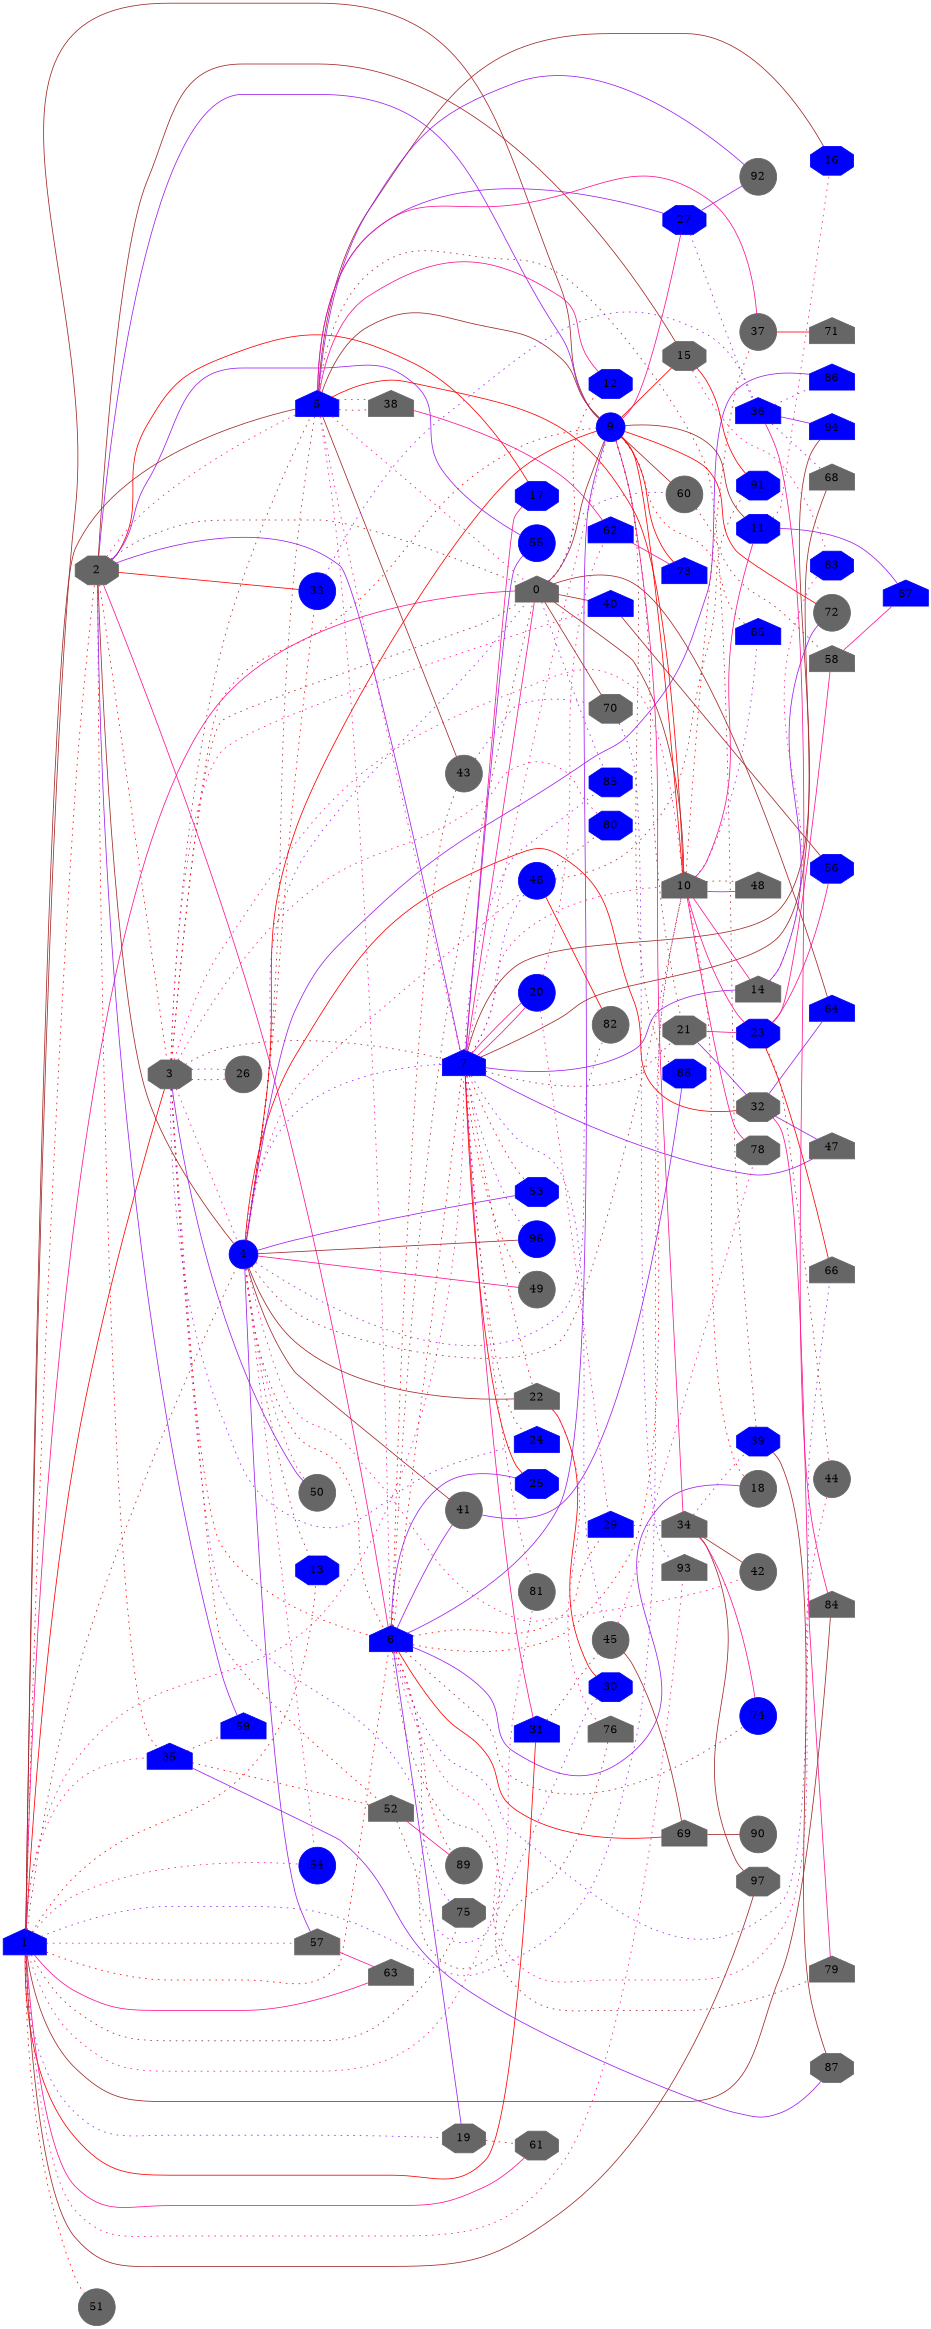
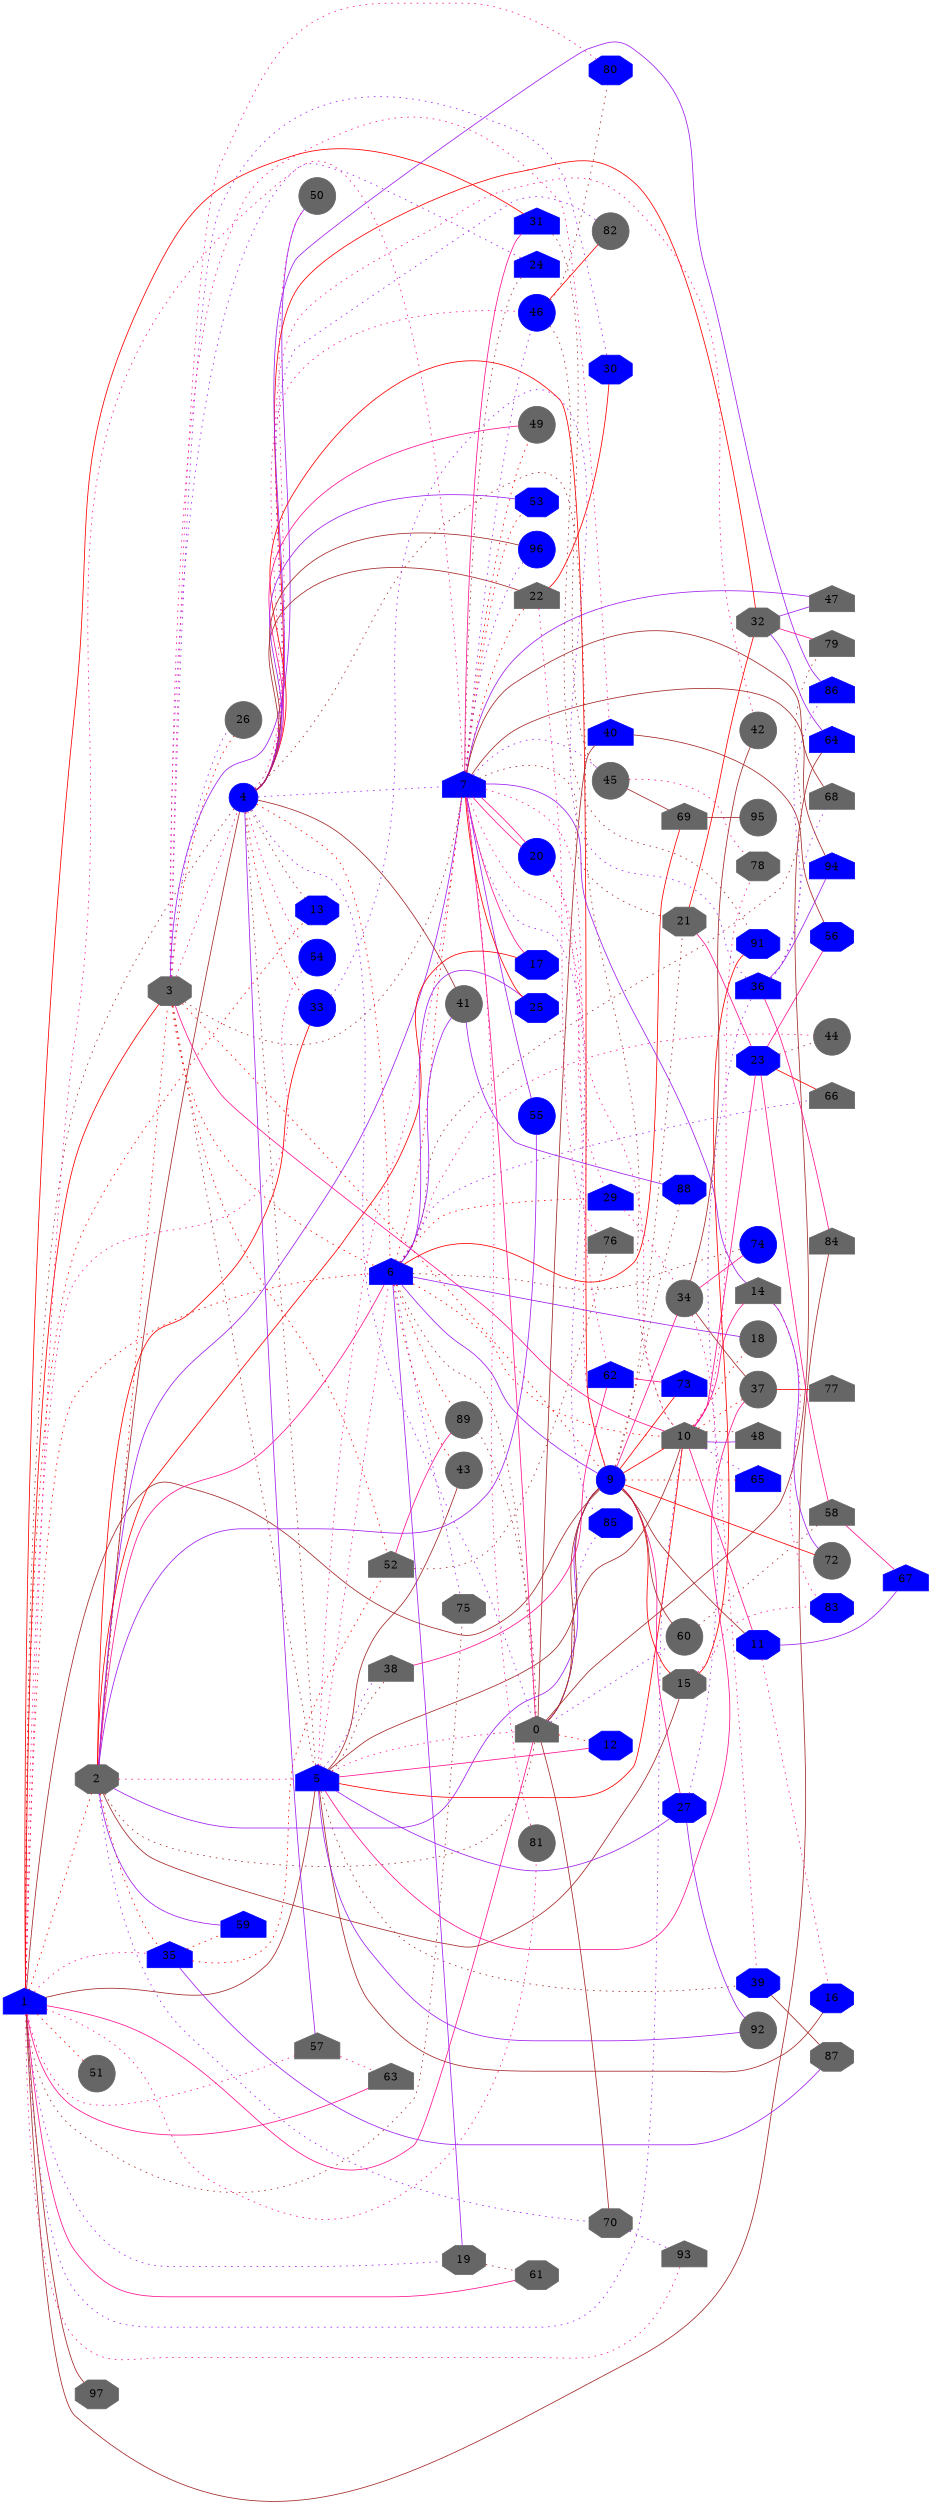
node "71": label "71" -> "77"
edge "70" -- "43": now "70" -- "2"
edge "0" -- "3": now "0" -- "89"
edge "10" -- "3": style dotted -> solid
edge "10" -- "78": style solid -> dotted
edge "21" -- "32": color purple -> red
node "34": shape house -> circle
edge "34" -- "97": now "34" -- "37"
node "90": label "90" -> "95"
edge "57" -- "63": style solid -> dotted
